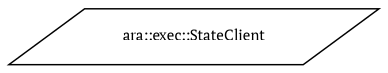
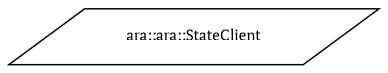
node "ara::exec::StateClient": label "ara::exec::StateClient" -> "ara::ara::StateClient"
